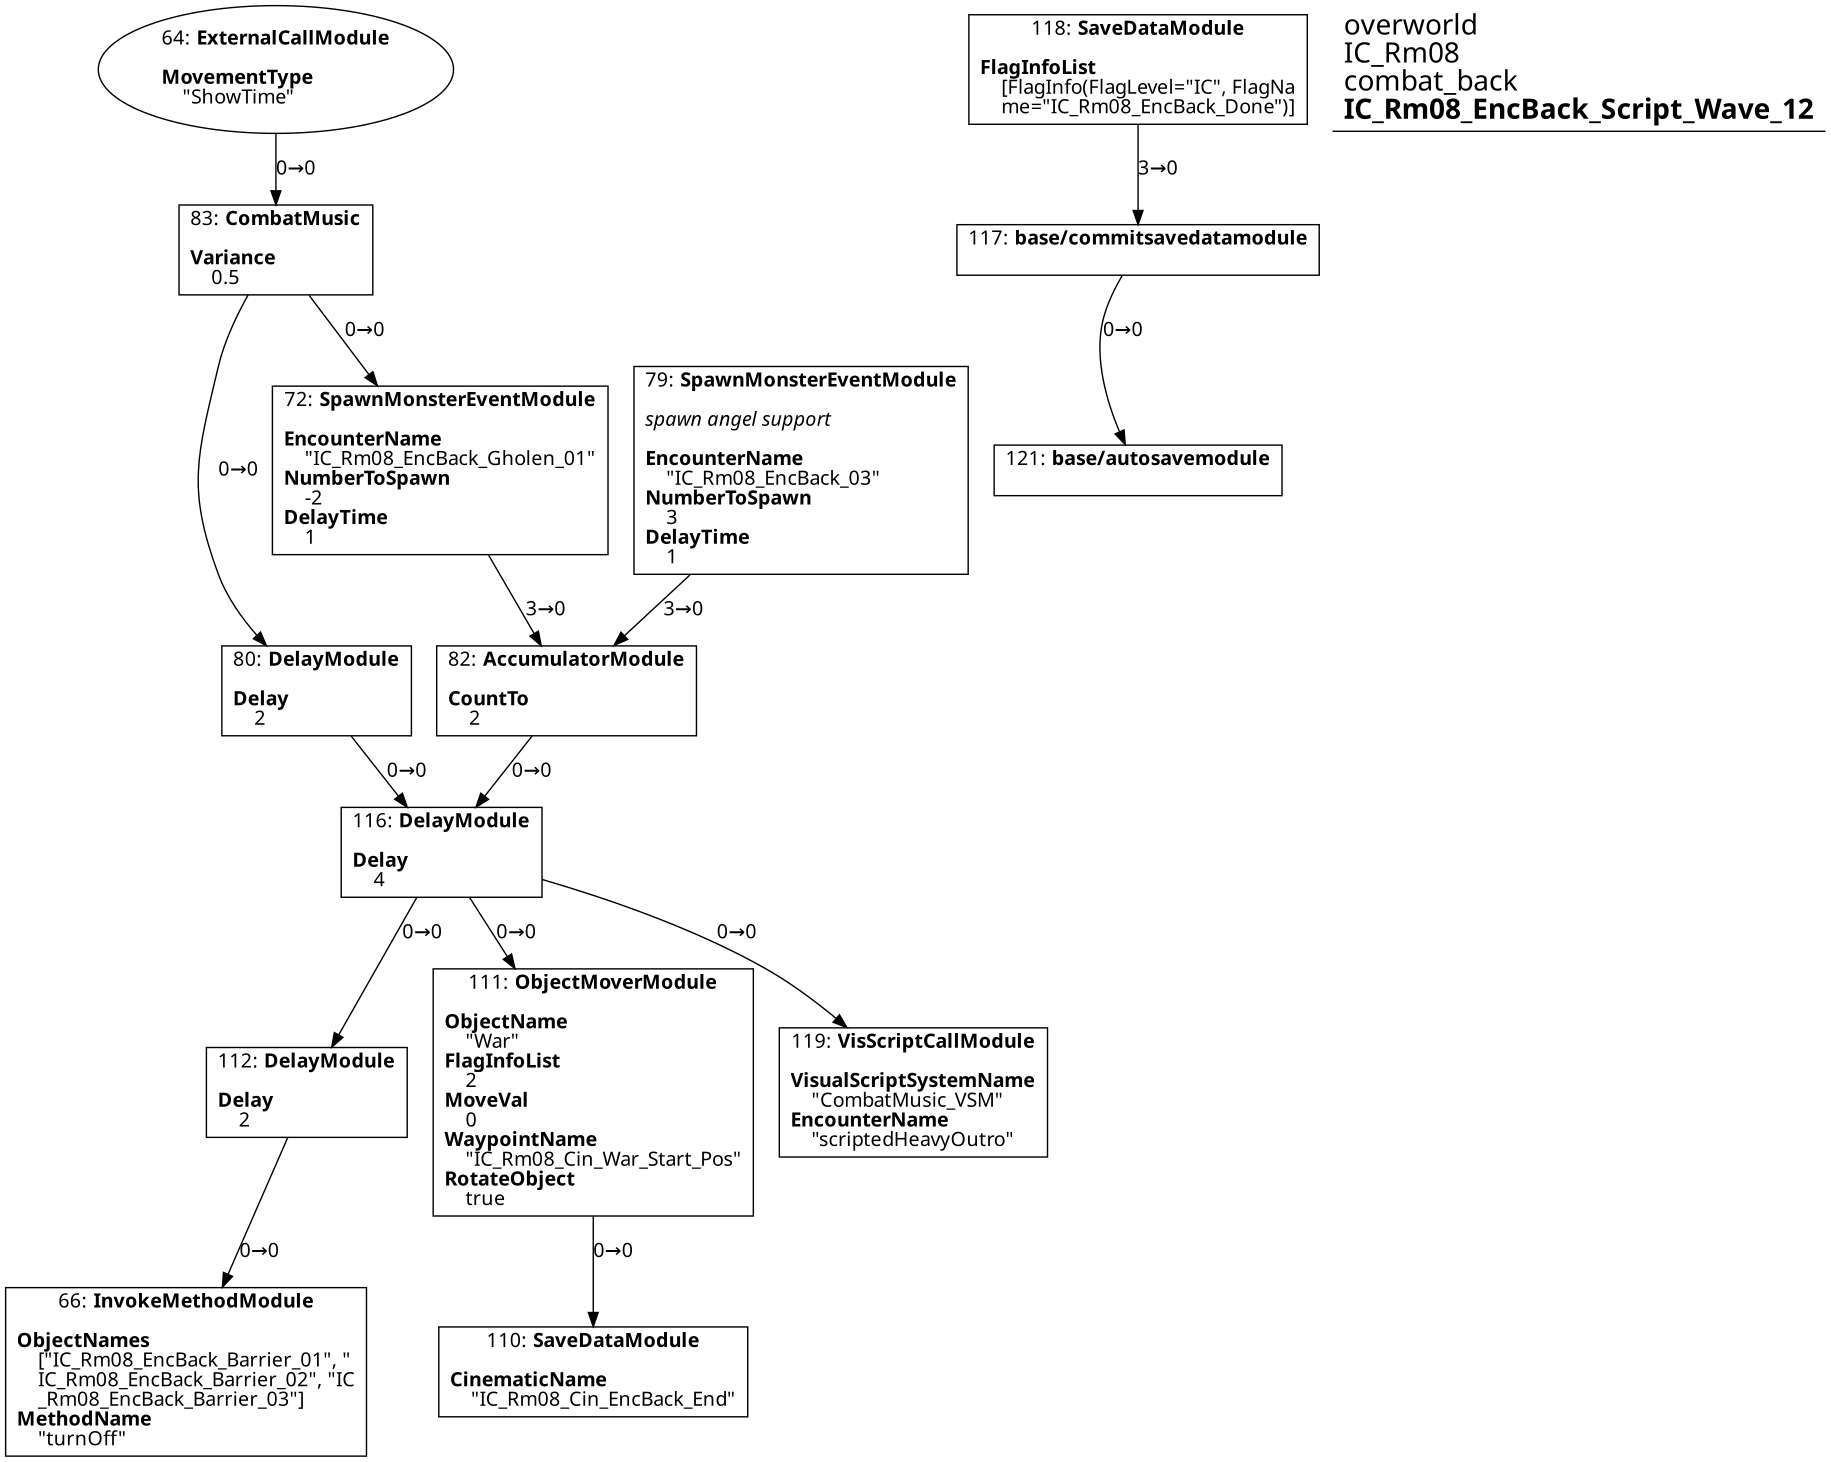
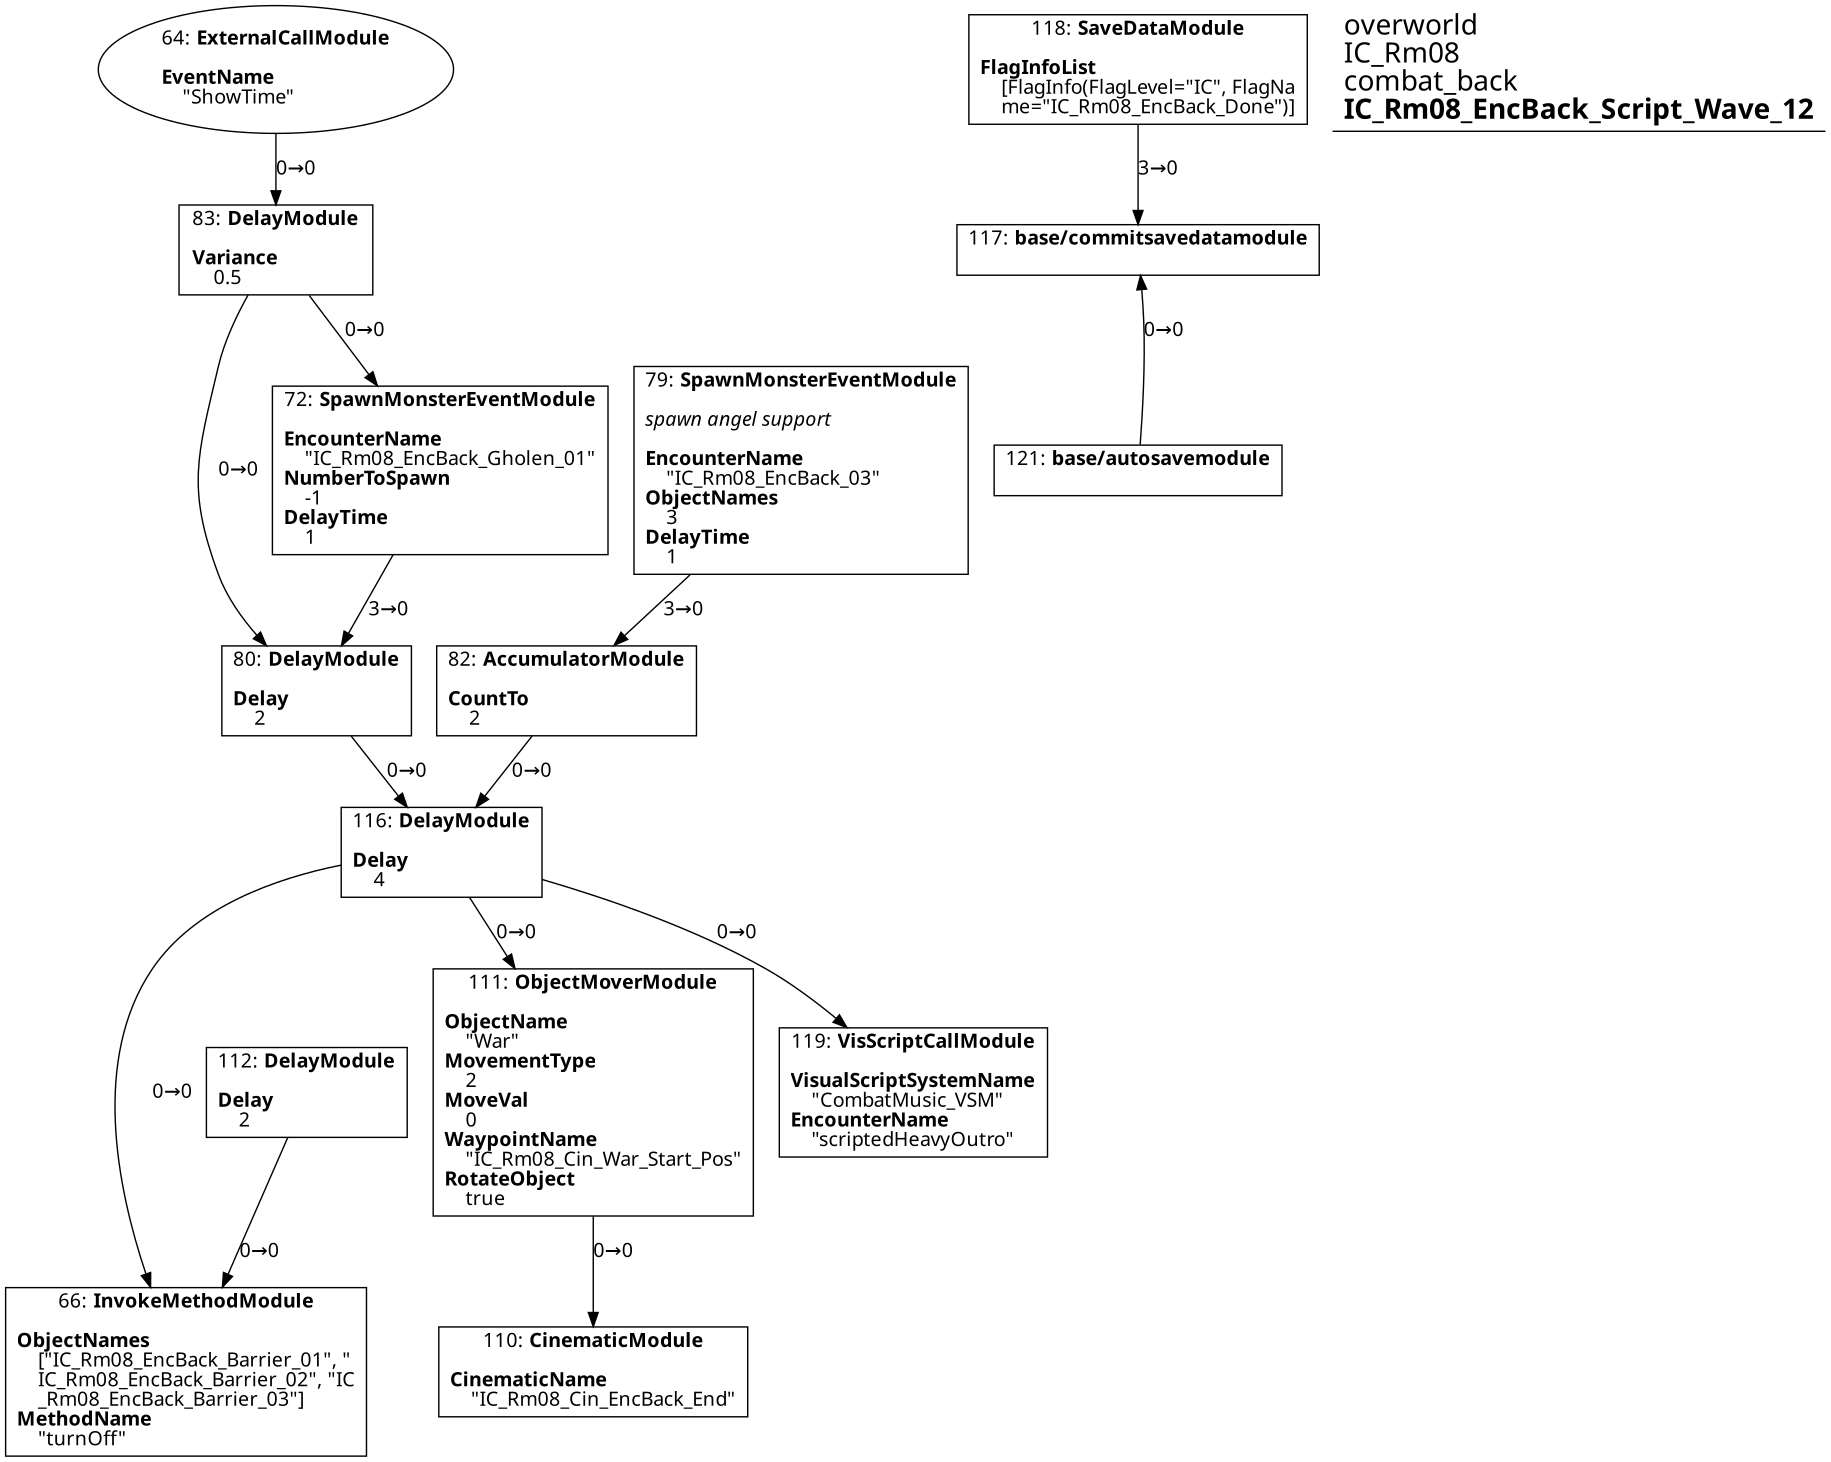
node "64:": text "MovementType" -> "EventName"
node "83:": text "CombatMusic" -> "DelayModule"
edge "117:" -> "121:": reversed
node "72:": text "-2" -> "-1"
node "79:": text "NumberToSpawn" -> "ObjectNames"
edge "72:" -> "82:": now "72:" -> "80:"
edge "116:" -> "112:": now "116:" -> "66:"
node "111:": text "FlagInfoList" -> "MovementType"
node "110:": text "SaveDataModule" -> "CinematicModule"
